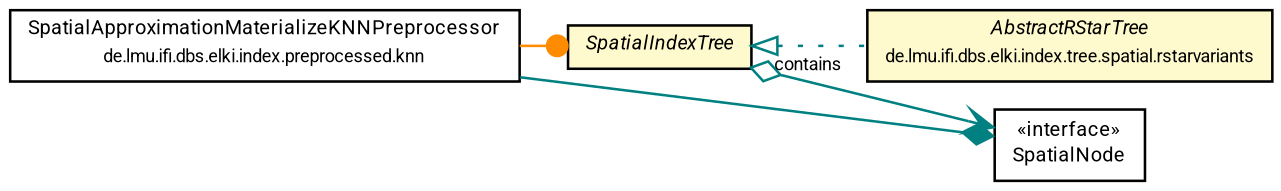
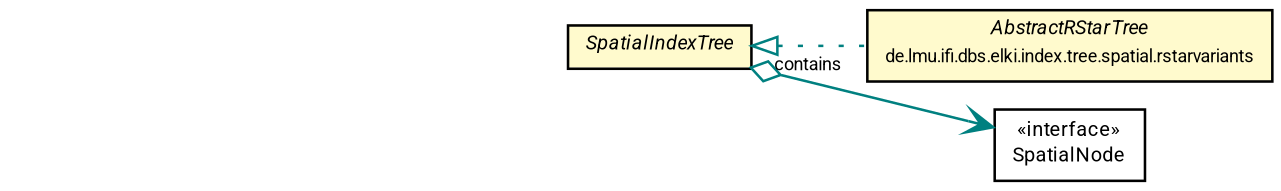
node "SpatialApproximationMaterializeKNNPreprocessor": removed
